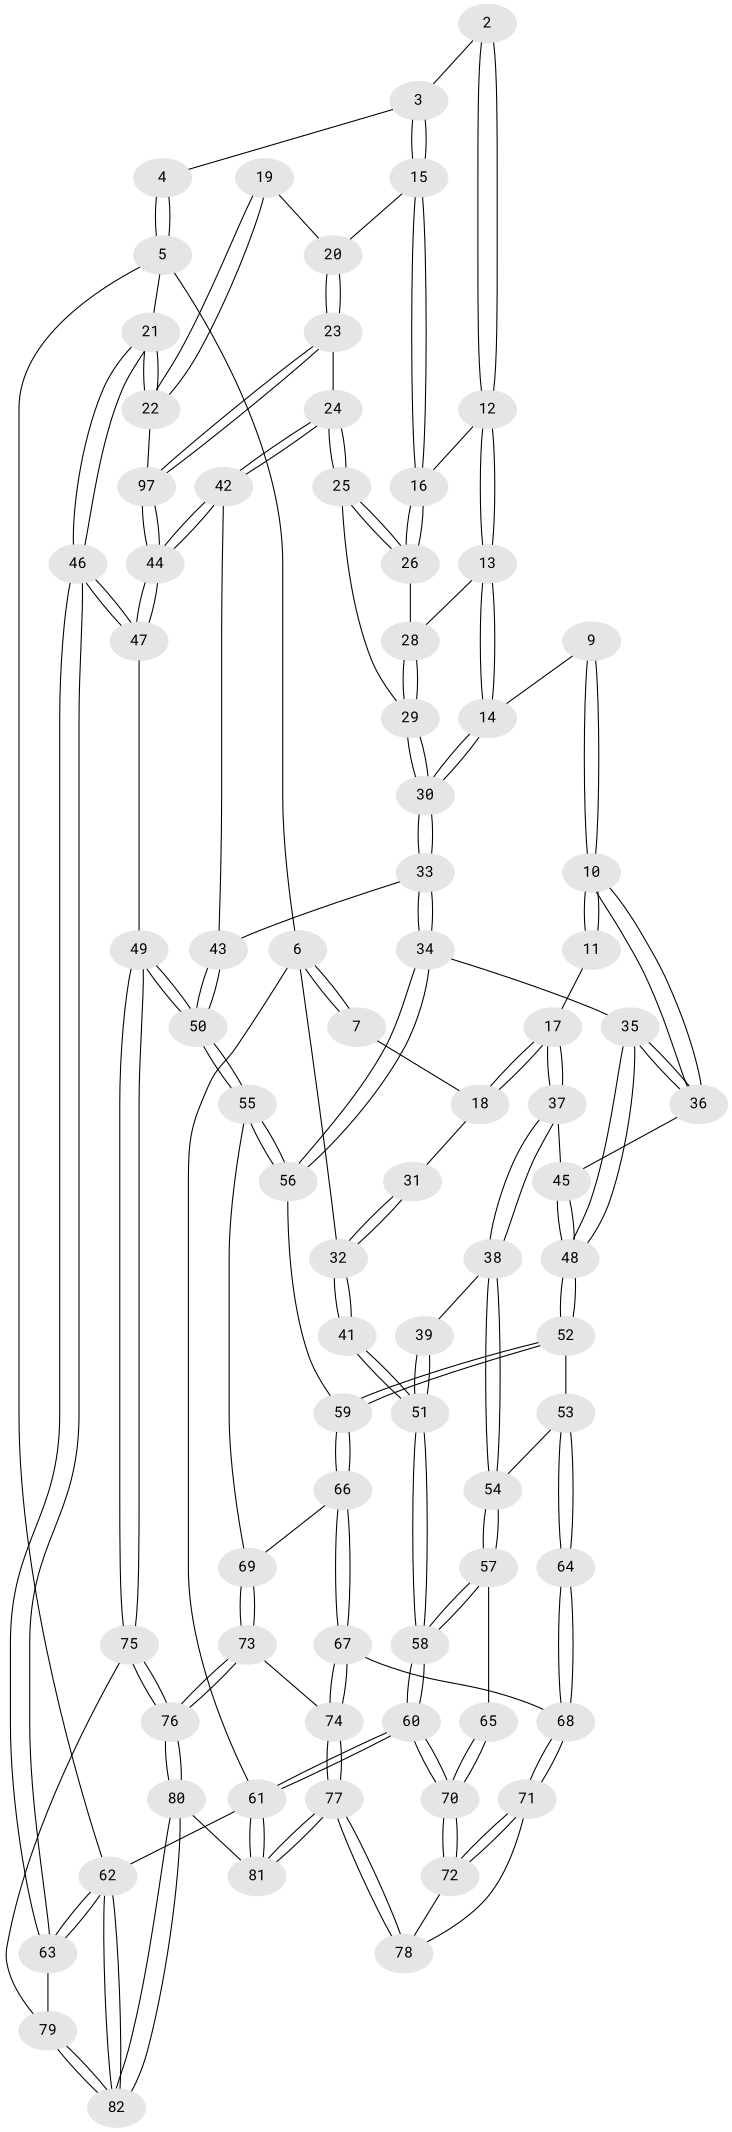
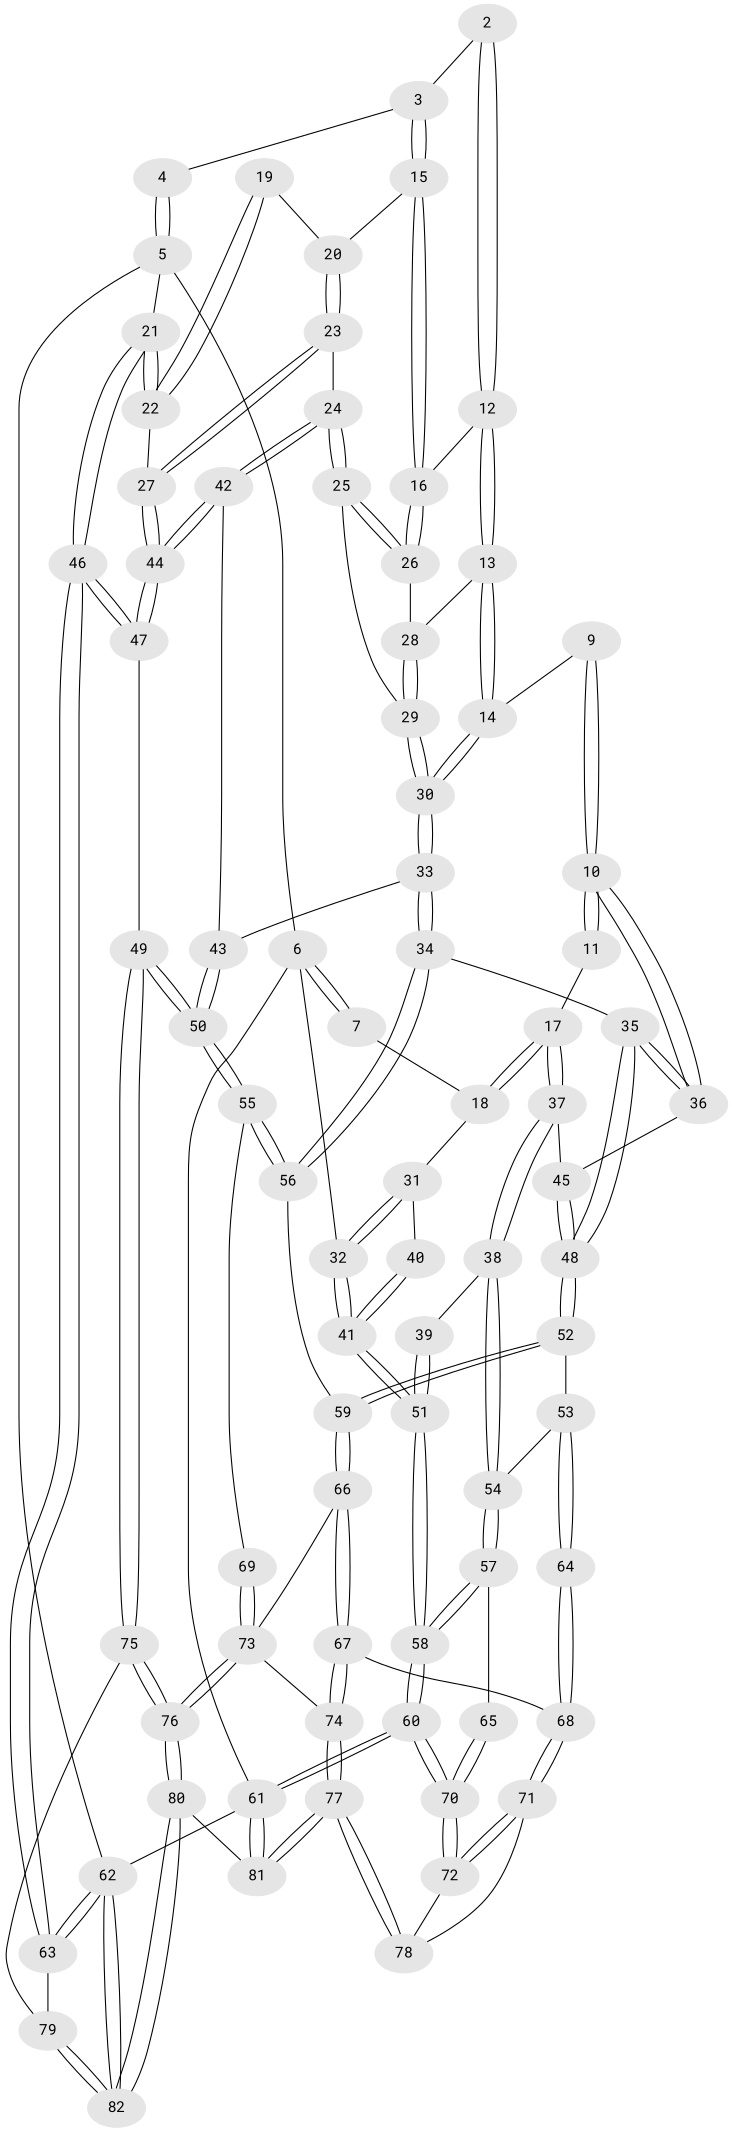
node "97": label "97" -> "27"
node "40": added
edge "66" -- "69": now "66" -- "73"
